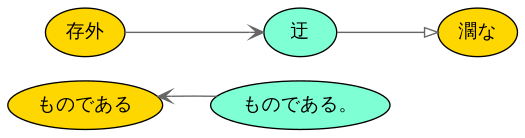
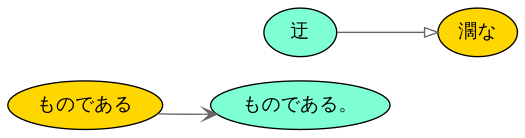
node "存外": removed
edge "ものである。" -> "ものである": reversed
